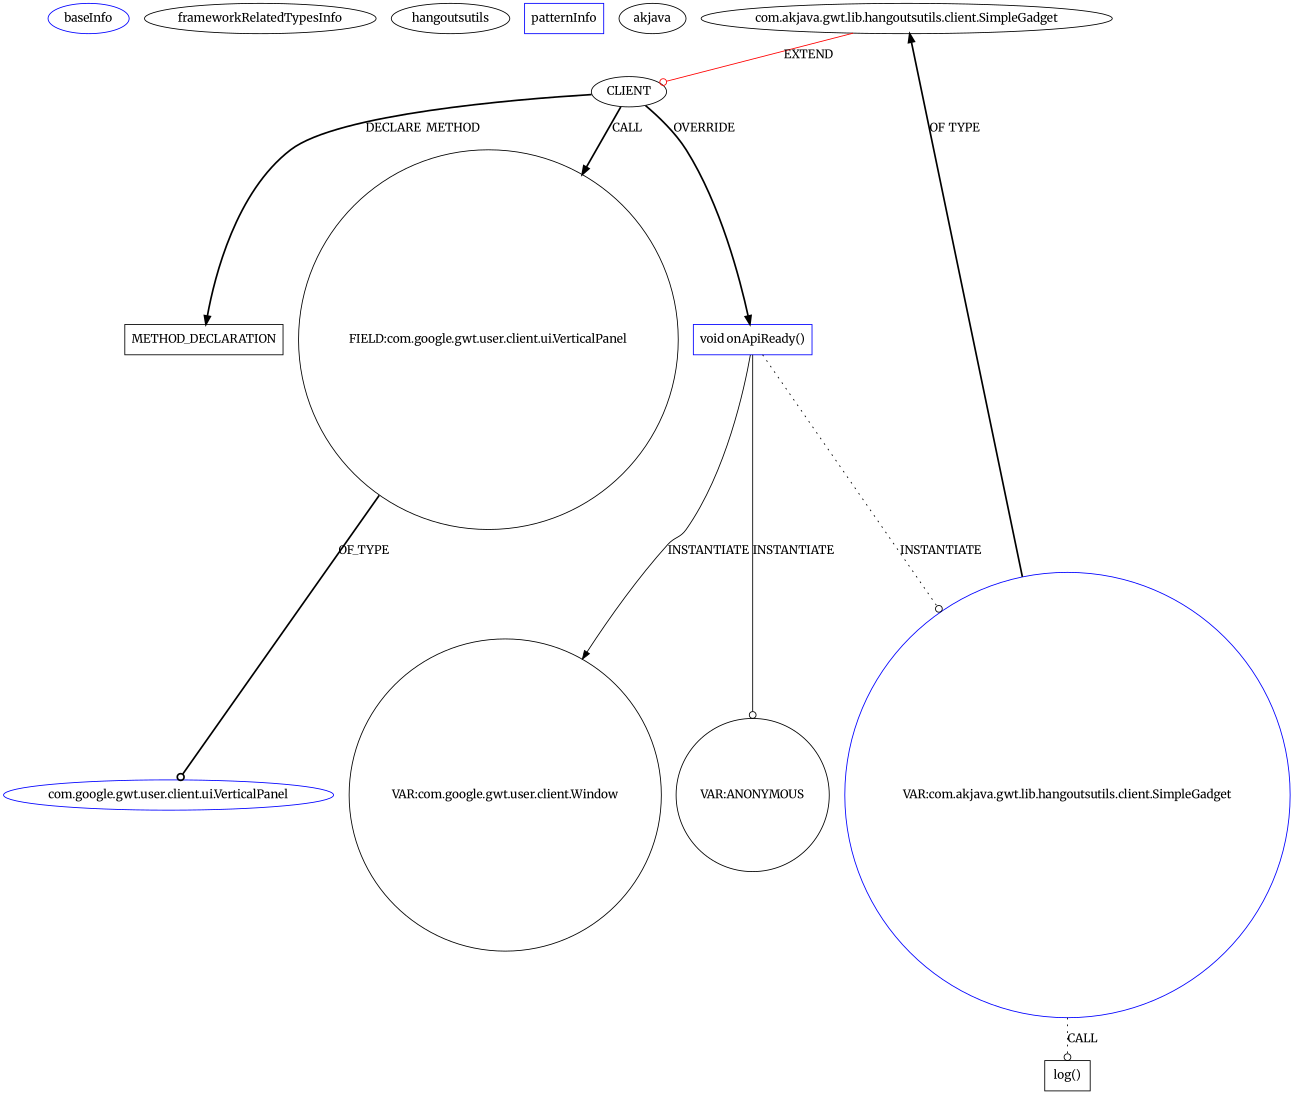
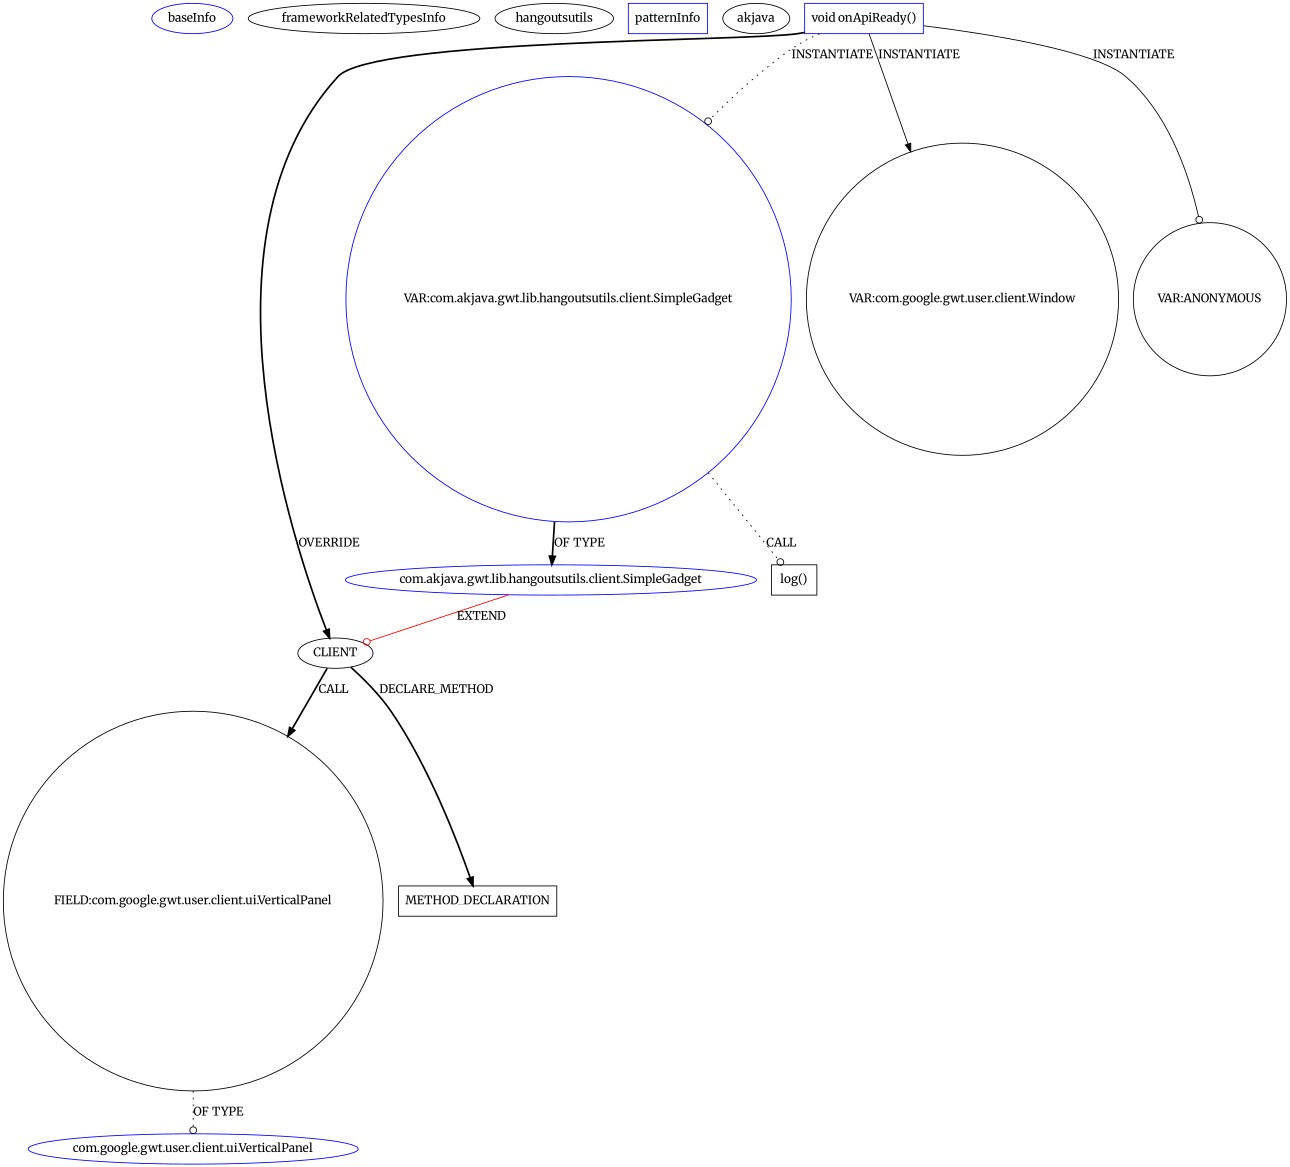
node "com.akjava.gwt.lib.hangoutsutils.client.SimpleGadget": color black -> blue
edge "CLIENT" -> "void onApiReady()": reversed
edge "FIELD:com.google.gwt.user.client.ui.VerticalPanel" -> "com.google.gwt.user.client.ui.VerticalPanel": style bold -> dotted
